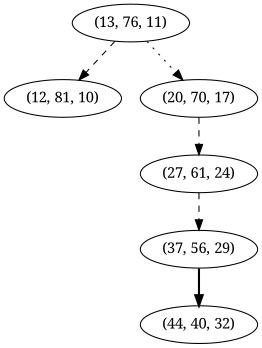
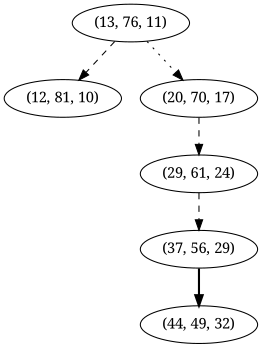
node "(27, 61, 24)": label "(27, 61, 24)" -> "(29, 61, 24)"
node "(44, 40, 32)": label "(44, 40, 32)" -> "(44, 49, 32)"
